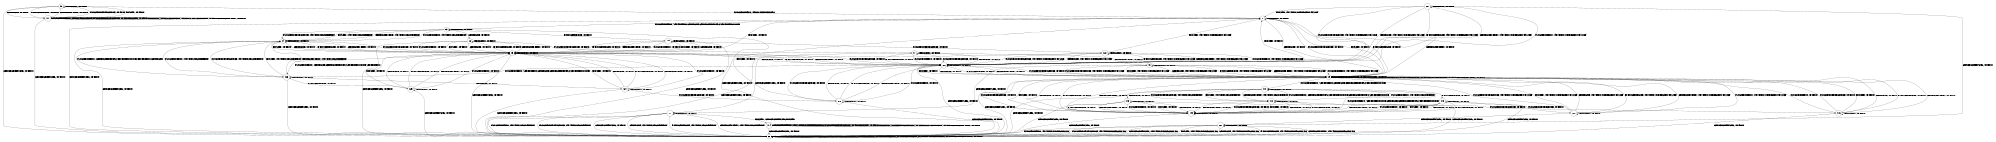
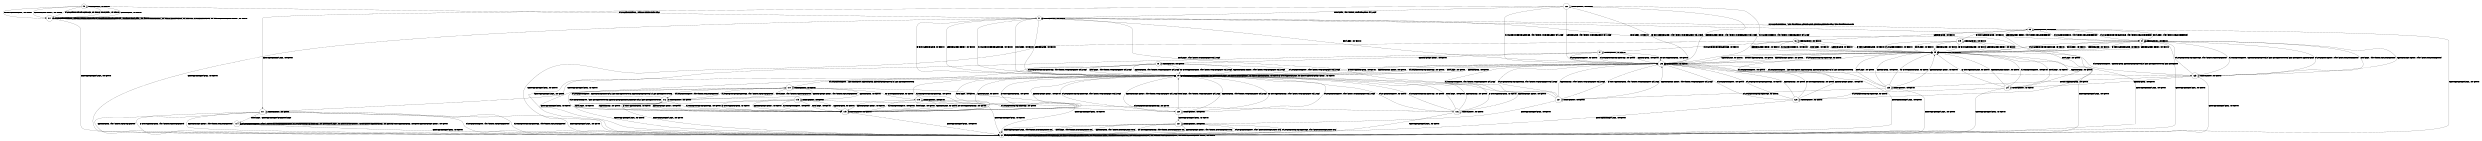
edge "s19" -> "s22": removed, label "RSA_CLIENT_KEY_EXCHANGE / TIMEOUT"
edge "s25" -> "s27": added, label "RSA_CLIENT_KEY_EXCHANGE / TIMEOUT"
edge "s0" -> "s2": removed, label "CHANGE_CIPHER_SPEC / TIMEOUT"
